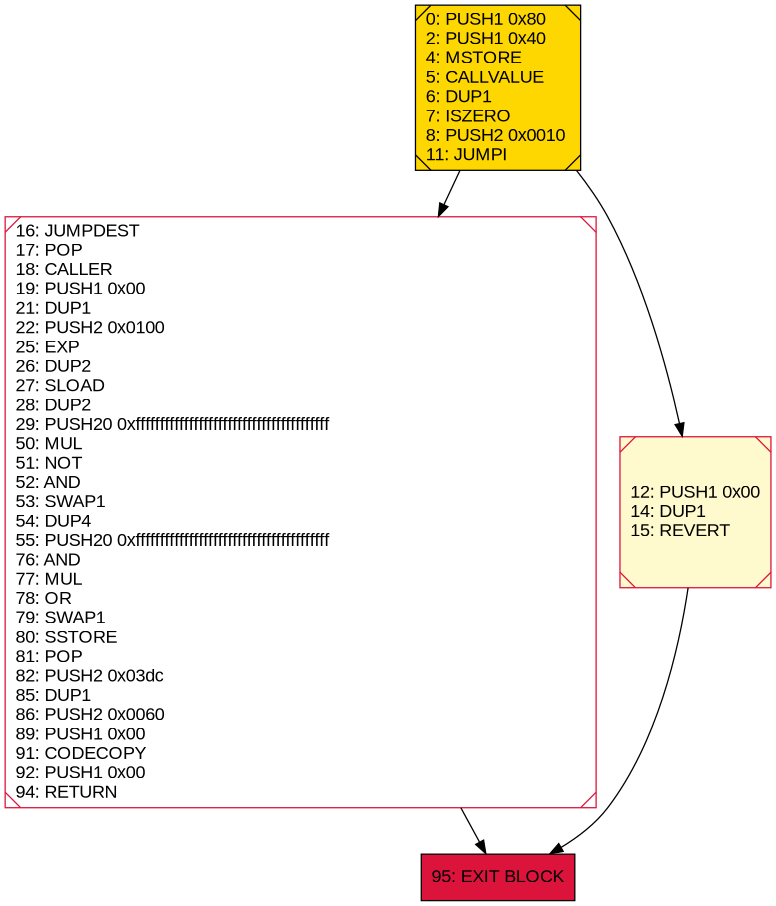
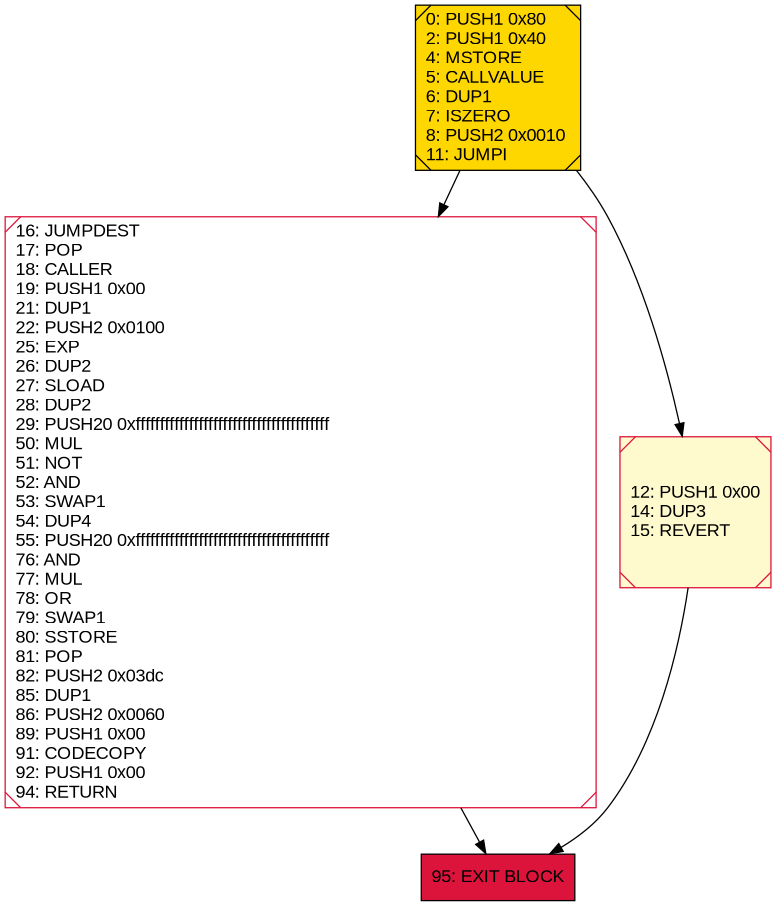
node "12: PUSH1 0x00 14: DUP1 15: REVERT": label "12: PUSH1 0x00 14: DUP1 15: REVERT" -> "12: PUSH1 0x00 14: DUP3 15: REVERT"
